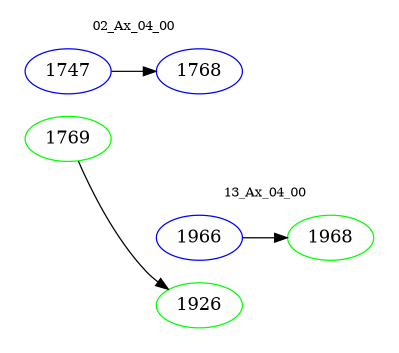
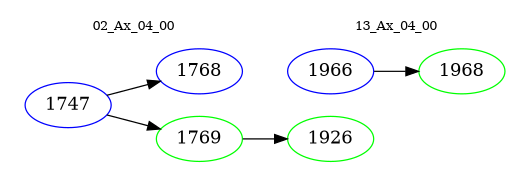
edge "1747" -> "1769": added
